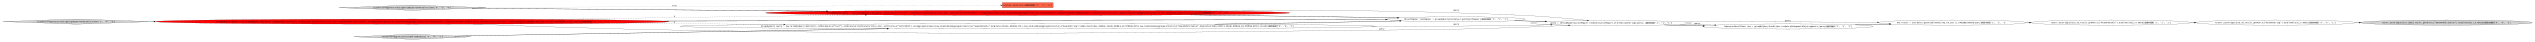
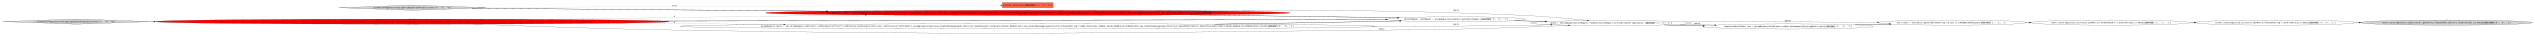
node "testBufferAggretatorUsingGroupByQuery['0', '0', '1']": removed
